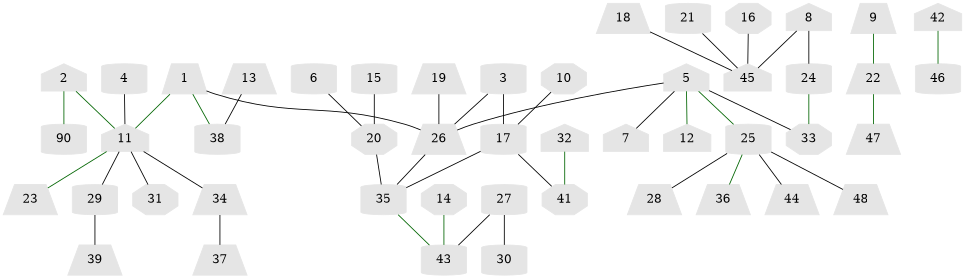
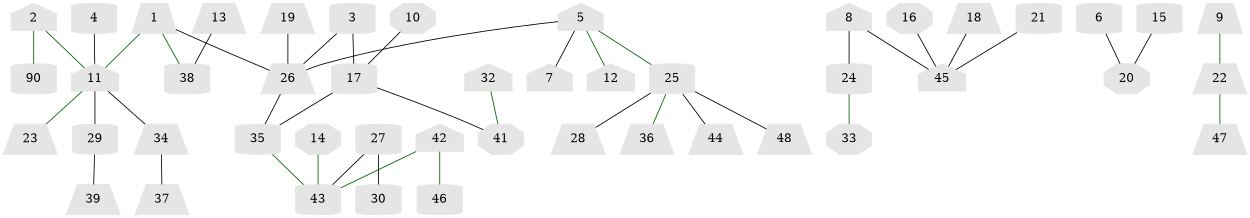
edge "5" -- "33": removed
edge "42" -- "43": added
edge "20" -- "35": removed
node "31": removed
